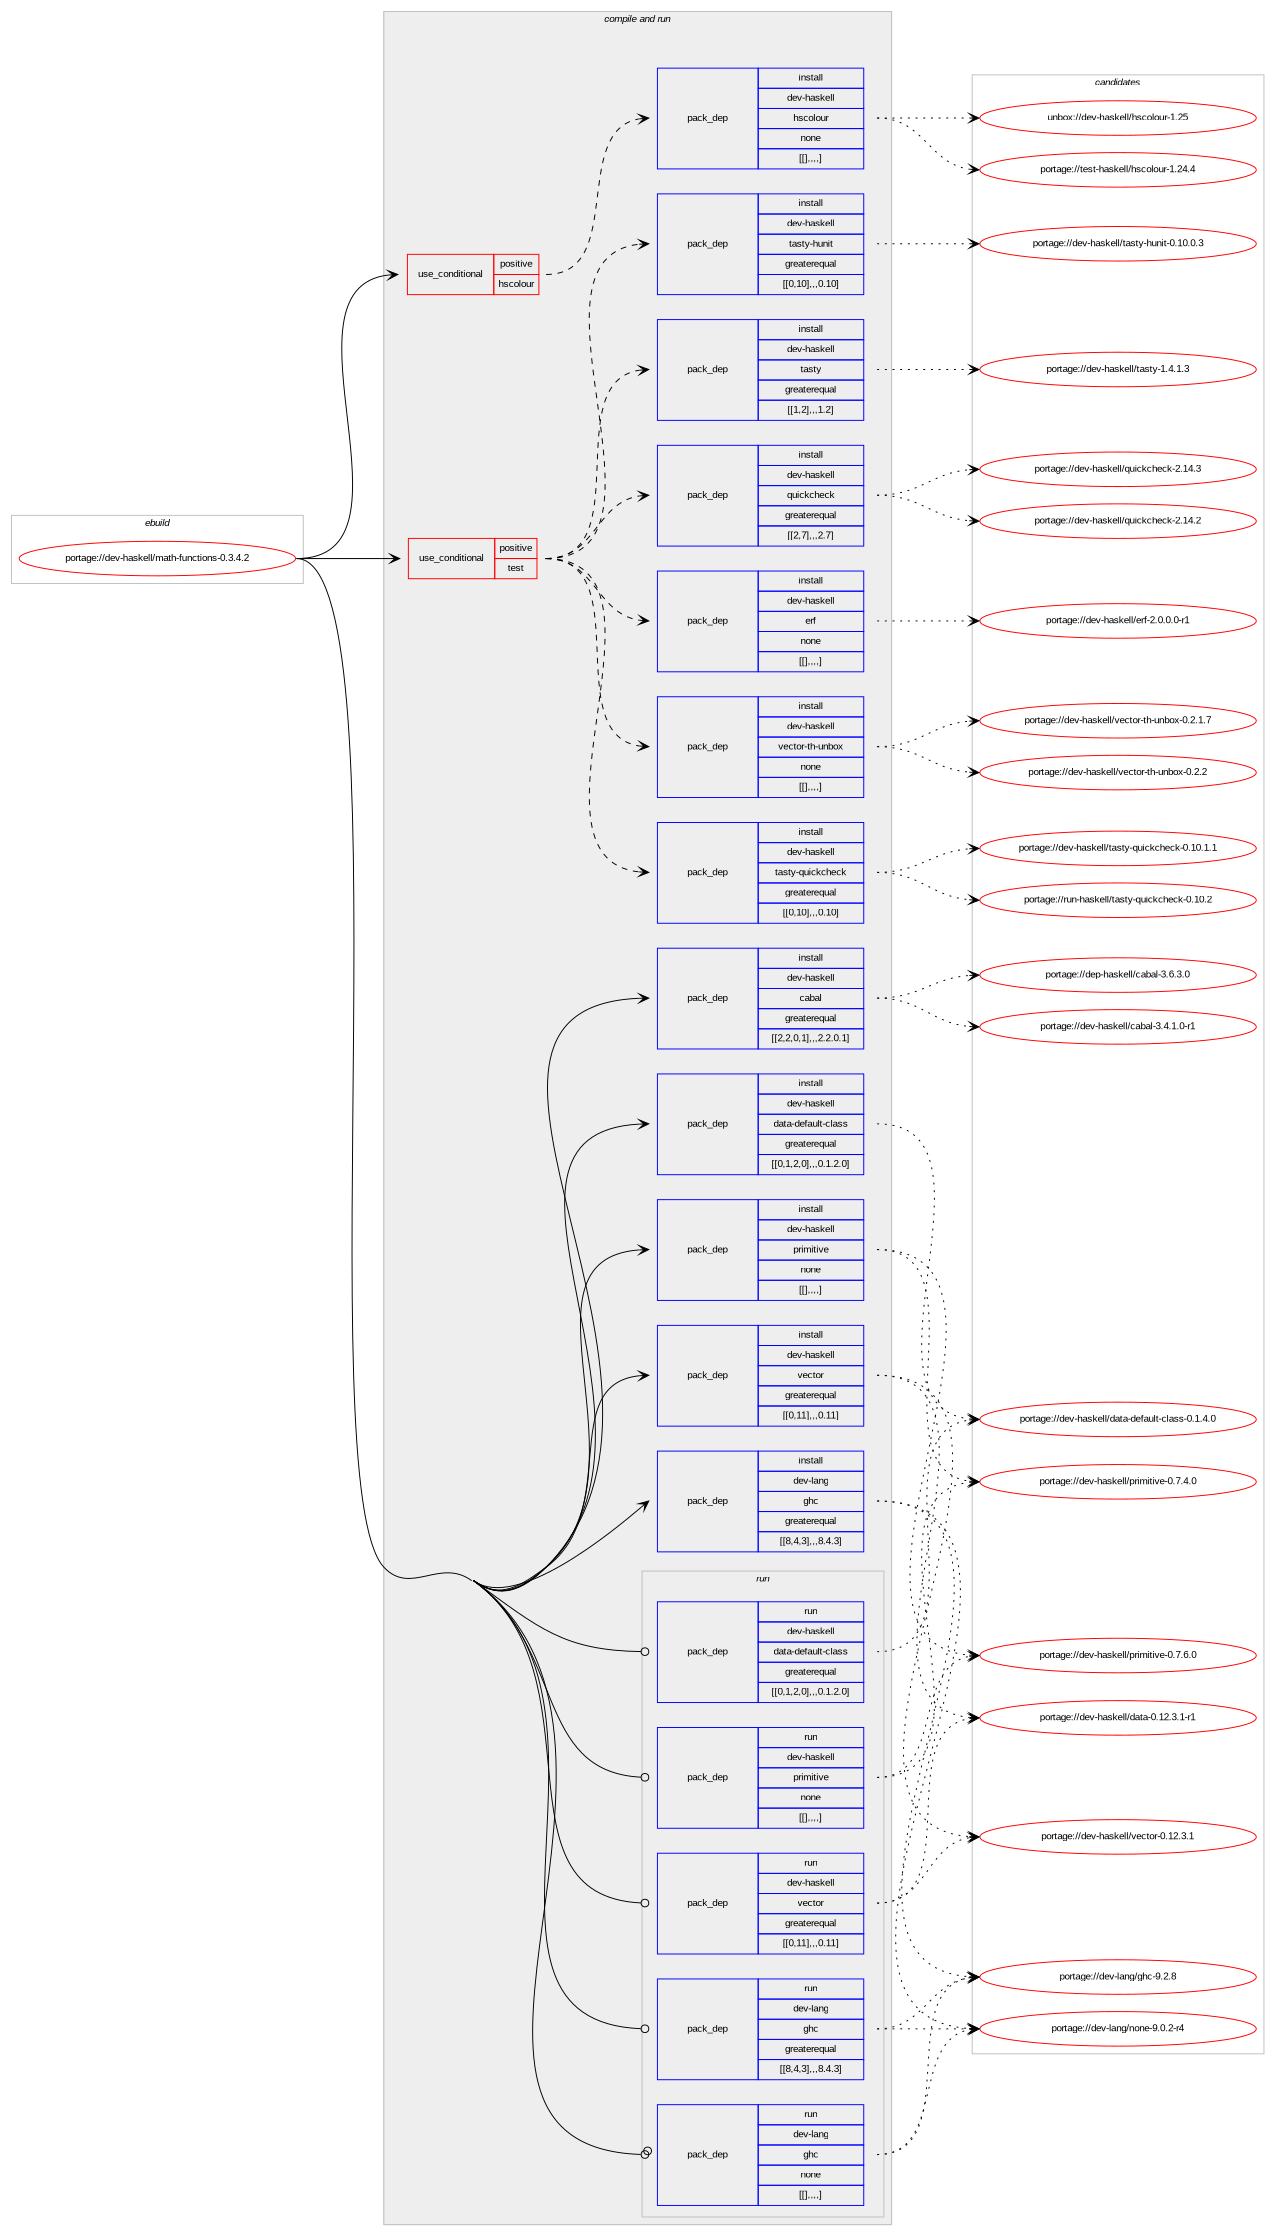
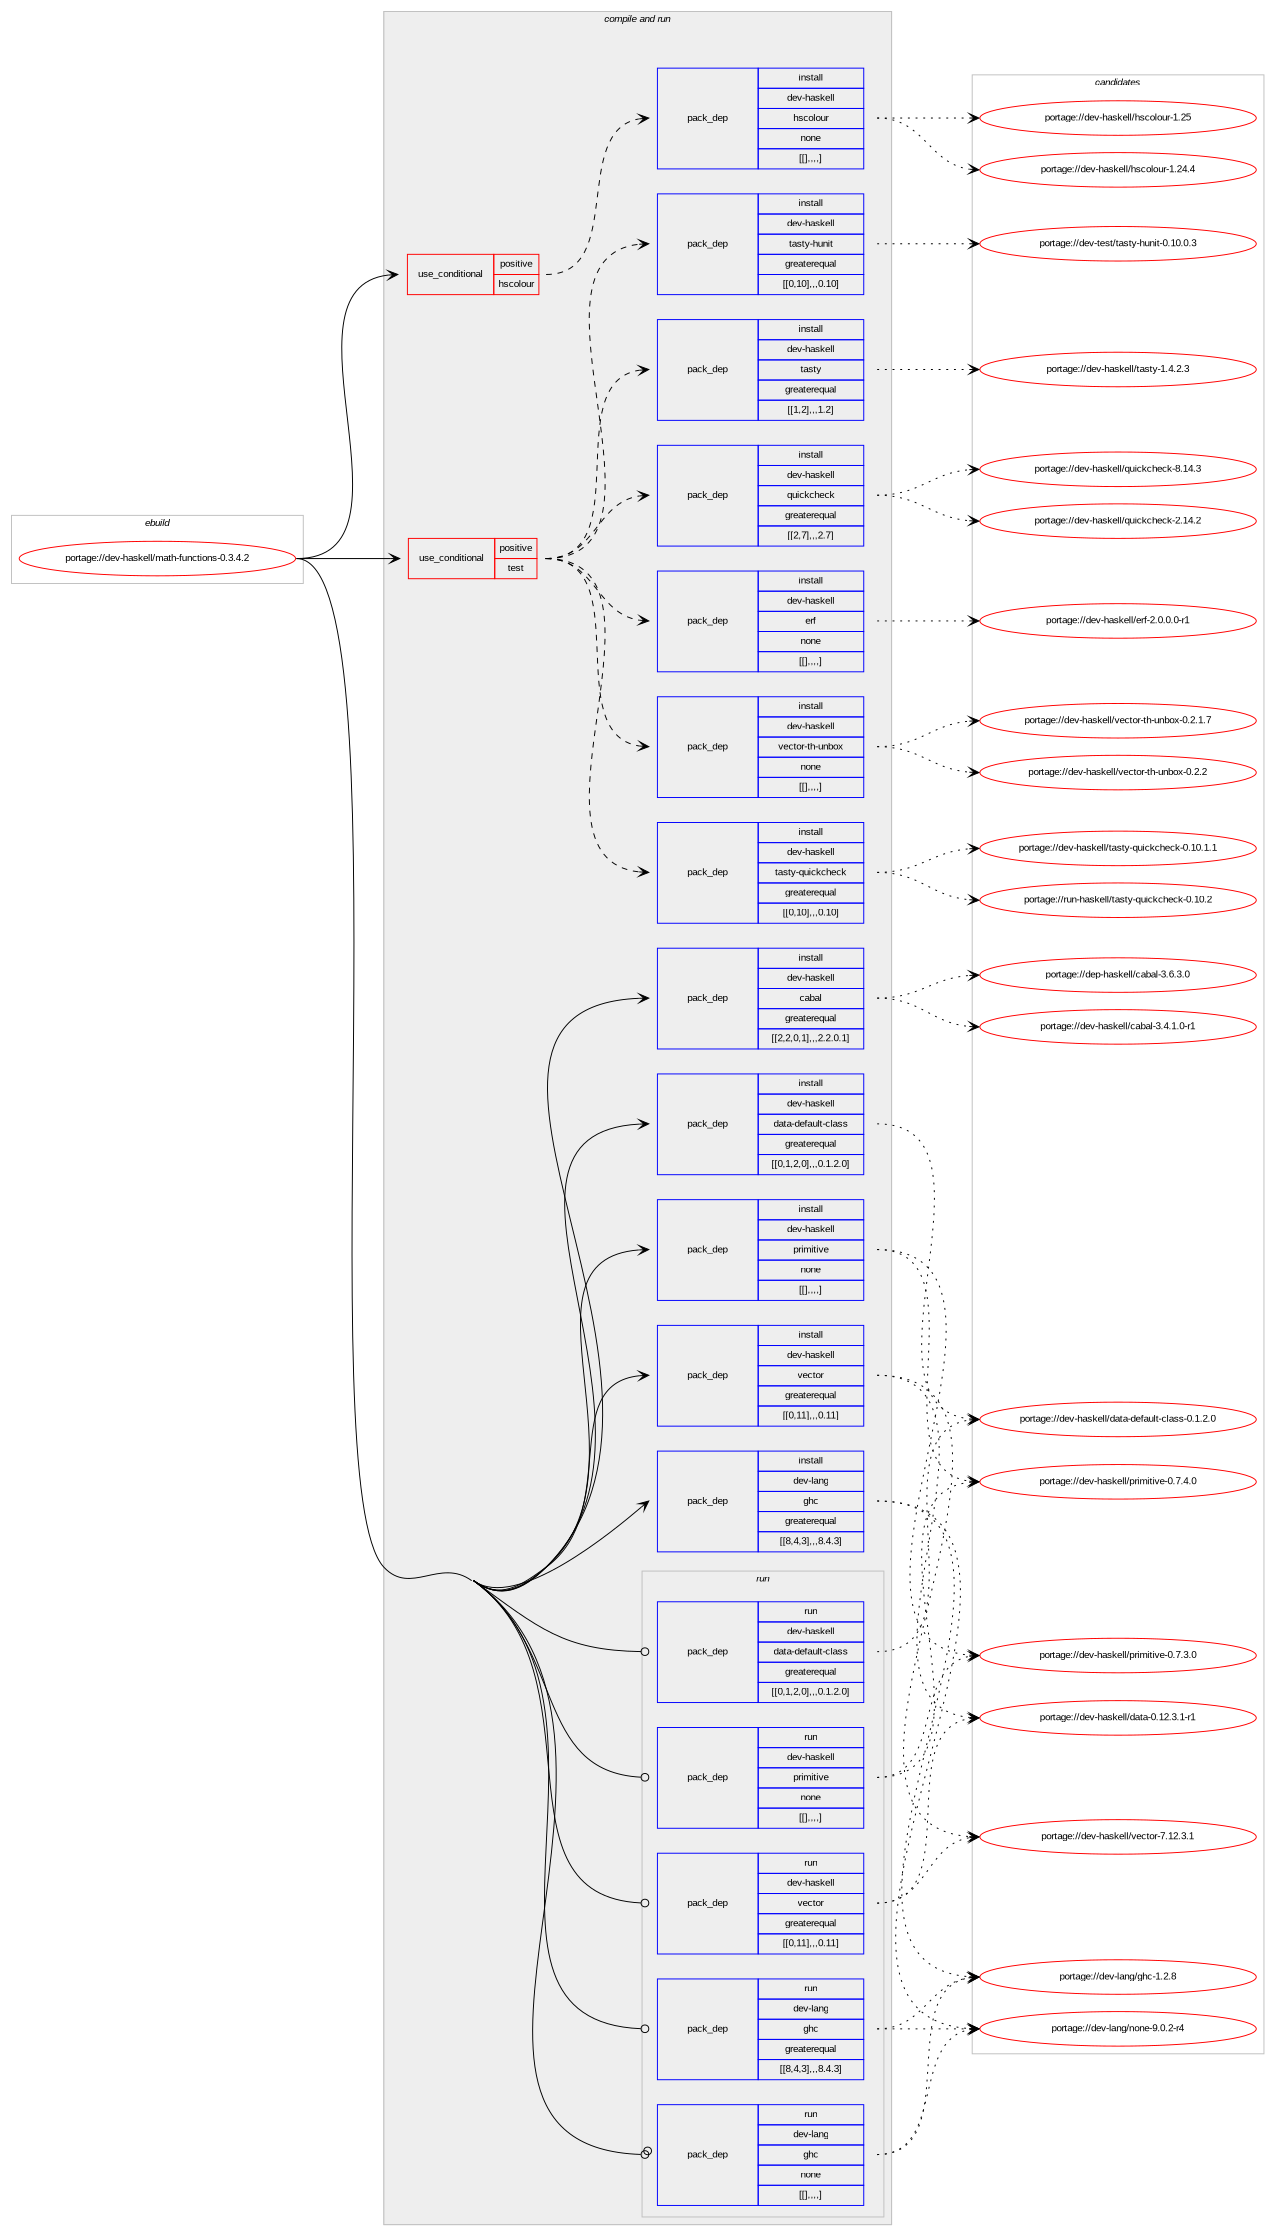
node "unbox://dev-haskell/hscolour-1.25": label "unbox://dev-haskell/hscolour-1.25" -> "portage://dev-haskell/hscolour-1.25"
node "portage://test-haskell/hscolour-1.24.4": label "portage://test-haskell/hscolour-1.24.4" -> "portage://dev-haskell/hscolour-1.24.4"
node "portage://dev-haskell/tasty-hunit-0.10.0.3": label "portage://dev-haskell/tasty-hunit-0.10.0.3" -> "portage://dev-test/tasty-hunit-0.10.0.3"
node "portage://dev-haskell/tasty-1.4.1.3": label "portage://dev-haskell/tasty-1.4.1.3" -> "portage://dev-haskell/tasty-1.4.2.3"
node "portage://dev-haskell/quickcheck-2.14.3": label "portage://dev-haskell/quickcheck-2.14.3" -> "portage://dev-haskell/quickcheck-8.14.3"
node "portage://dev-haskell/data-default-class-0.1.4.0": label "portage://dev-haskell/data-default-class-0.1.4.0" -> "portage://dev-haskell/data-default-class-0.1.2.0"
node "portage://dev-haskell/primitive-0.7.6.0": label "portage://dev-haskell/primitive-0.7.6.0" -> "portage://dev-haskell/primitive-0.7.3.0"
node "portage://dev-haskell/vector-0.12.3.1": label "portage://dev-haskell/vector-0.12.3.1" -> "portage://dev-haskell/vector-7.12.3.1"
node "portage://dev-lang/ghc-9.2.8": label "portage://dev-lang/ghc-9.2.8" -> "portage://dev-lang/ghc-1.2.8"
